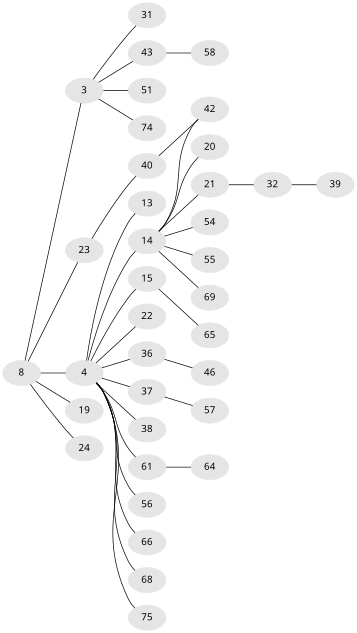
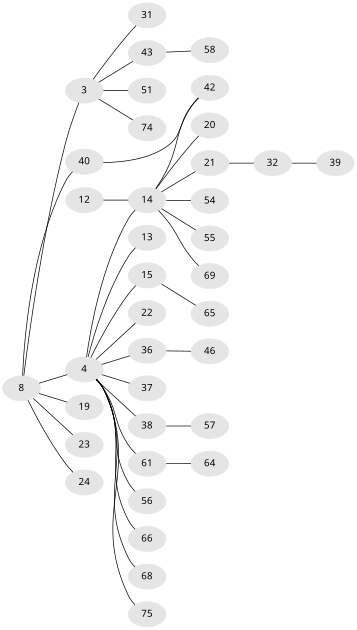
node "12": added
edge "40" -- "23": now "40" -- "8"
edge "37" -- "57": now "38" -- "57"
